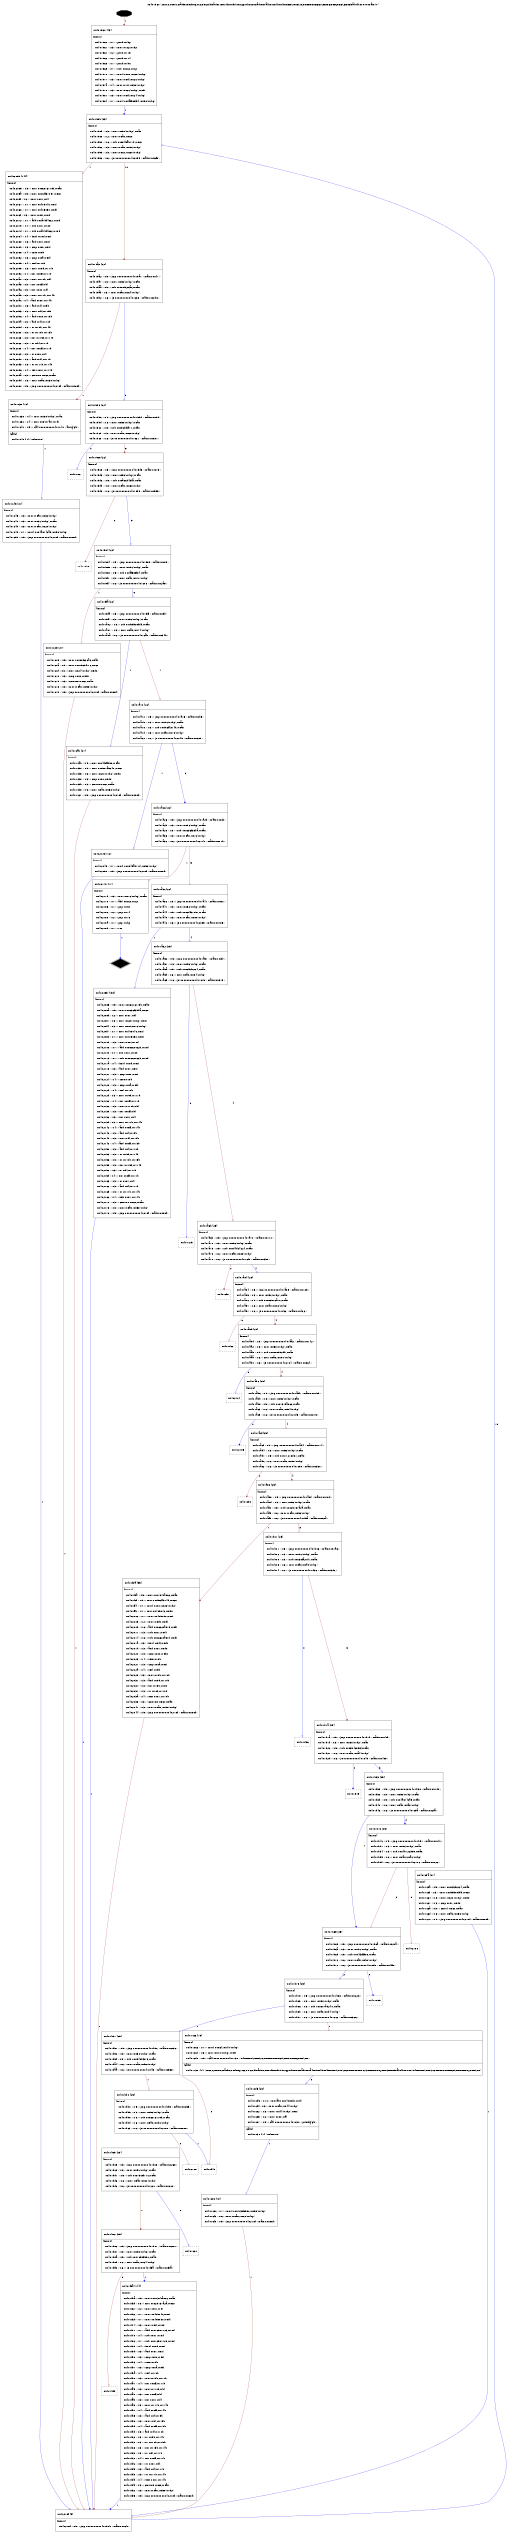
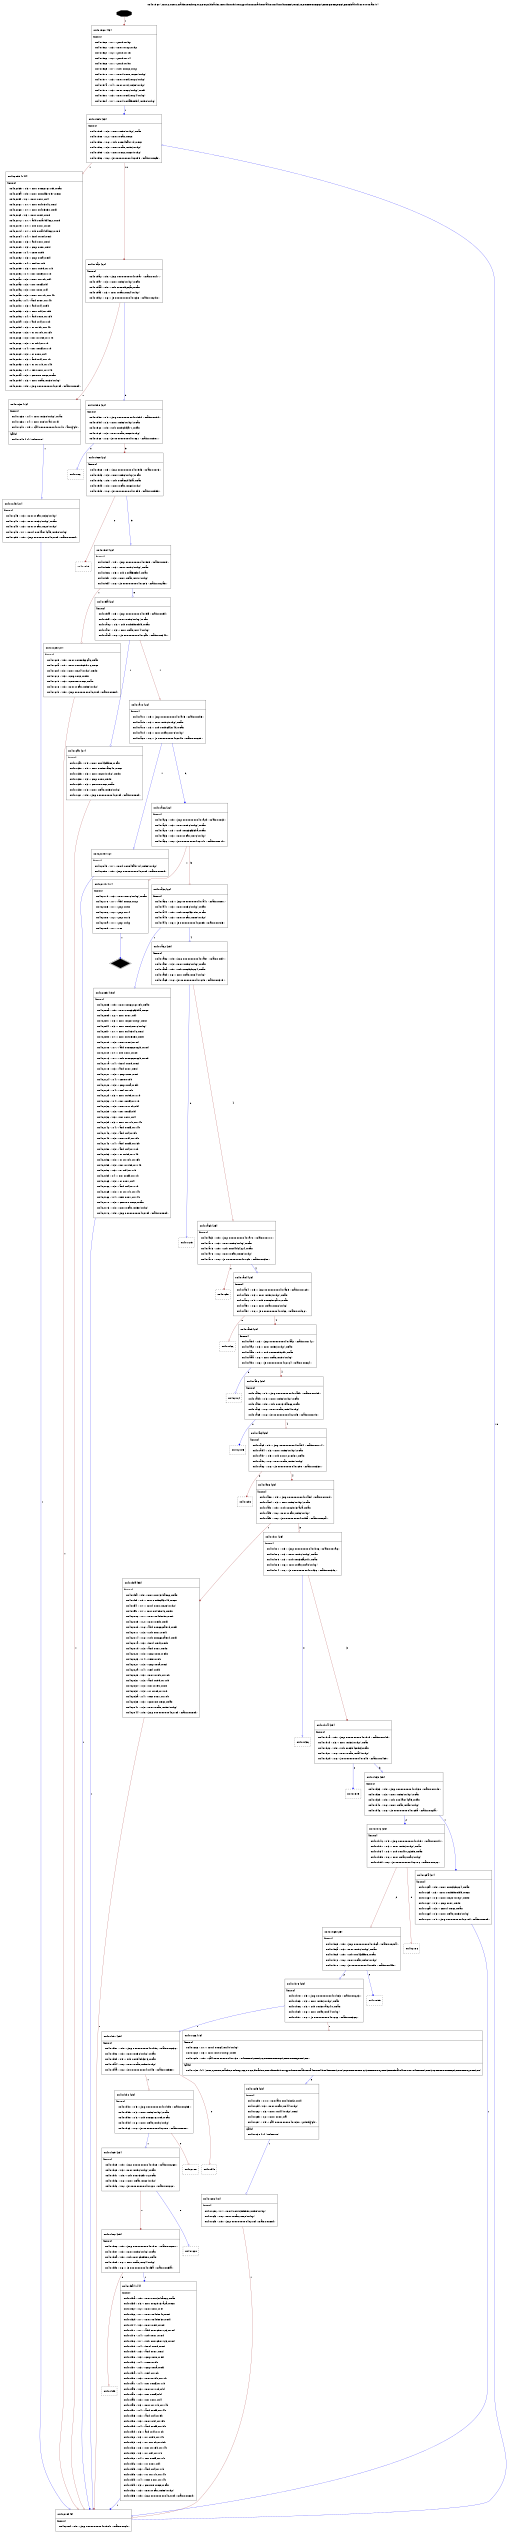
edge "0x401b33 [25]" -> "0x401b65 [25]": now "0x401b33 [25]" -> "0x401c5a [27]"
edge "0x401bb0 [25]" -> "0x401f4e": now "0x401bb0 [25]" -> "0x401bc9 [25]"
